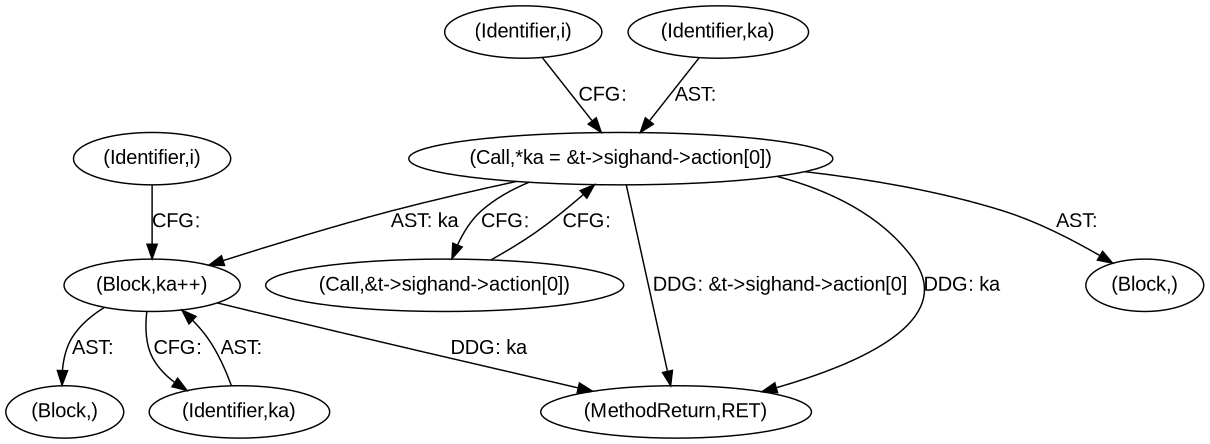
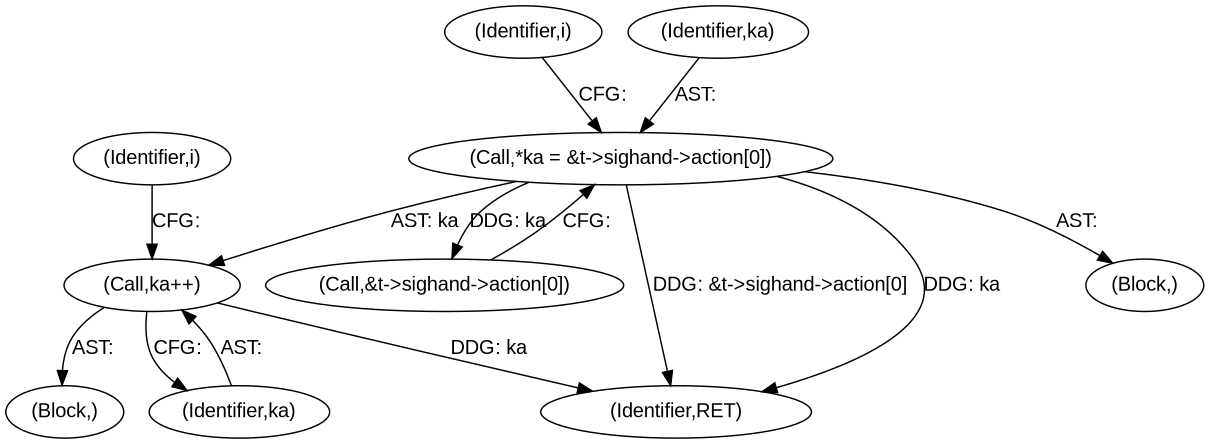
edge "(Call,*ka = &t->sighand->action[0])" -> "(Call,&t->sighand->action[0])": label "CFG: " -> "DDG: ka"
node "(Block,ka++)": label "(Block,ka++)" -> "(Call,ka++)"
node "(MethodReturn,RET)": label "(MethodReturn,RET)" -> "(Identifier,RET)"
